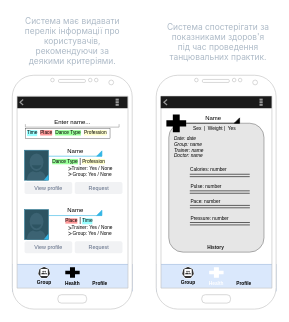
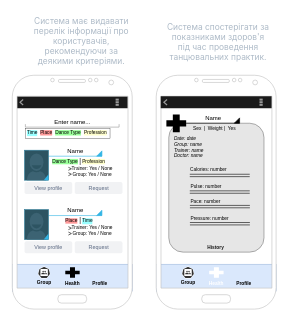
node "Система має видавати перелік інформації про користувачів, рекомендуючи за деякими критеріями.": moved (72, 36) -> (81, 36)
